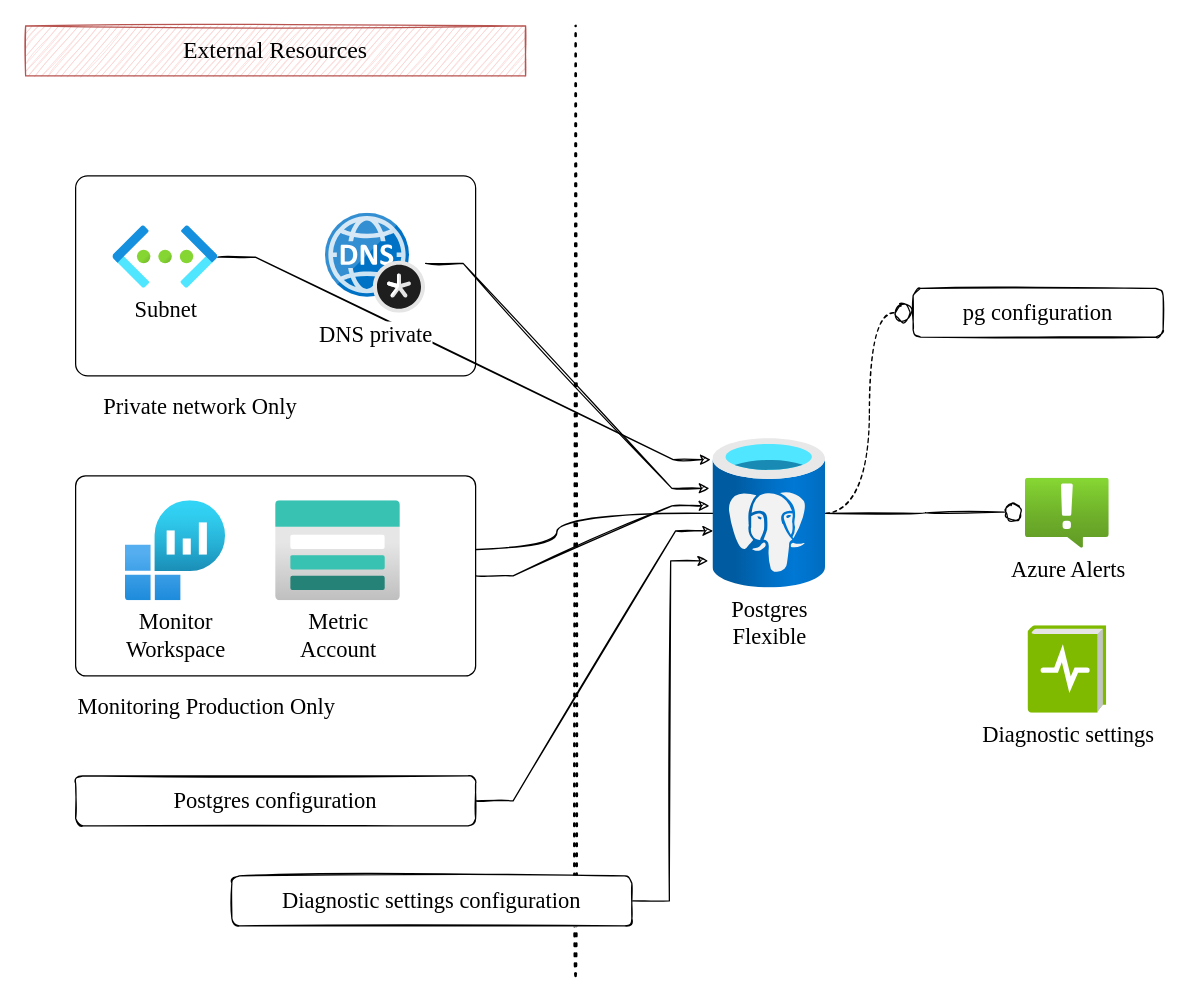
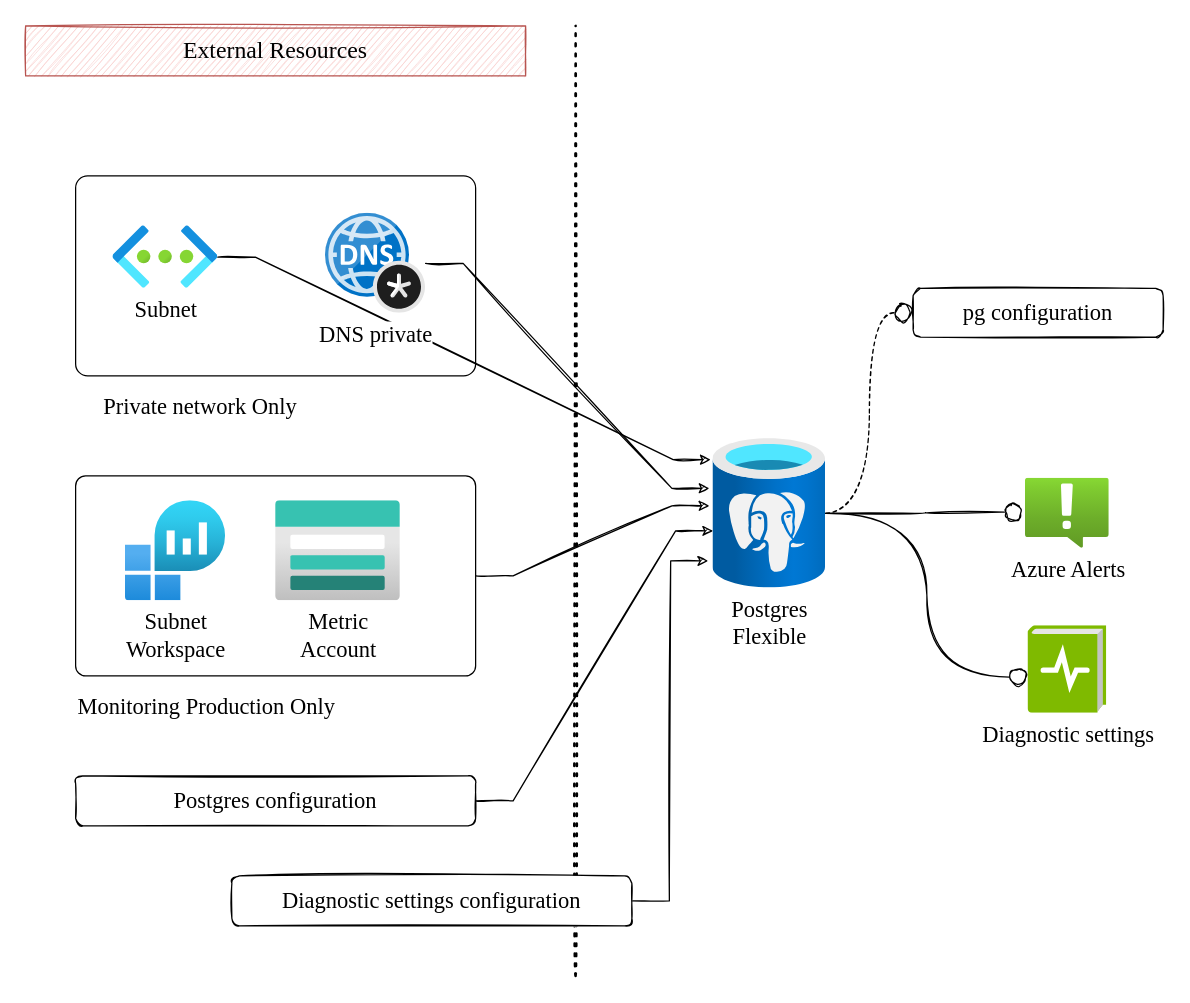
edge "Postgres Flexible" -> "MetricAccount": now "Postgres Flexible" -> "Diagnostic settings"
node "Monitor Workspace": label "Monitor Workspace" -> "Subnet Workspace"
